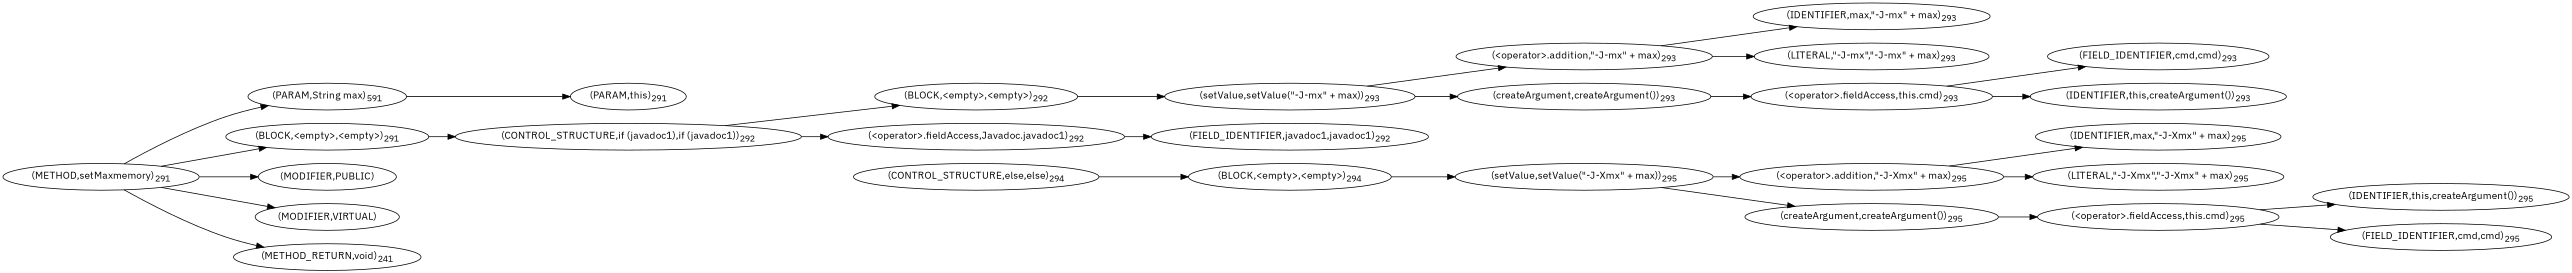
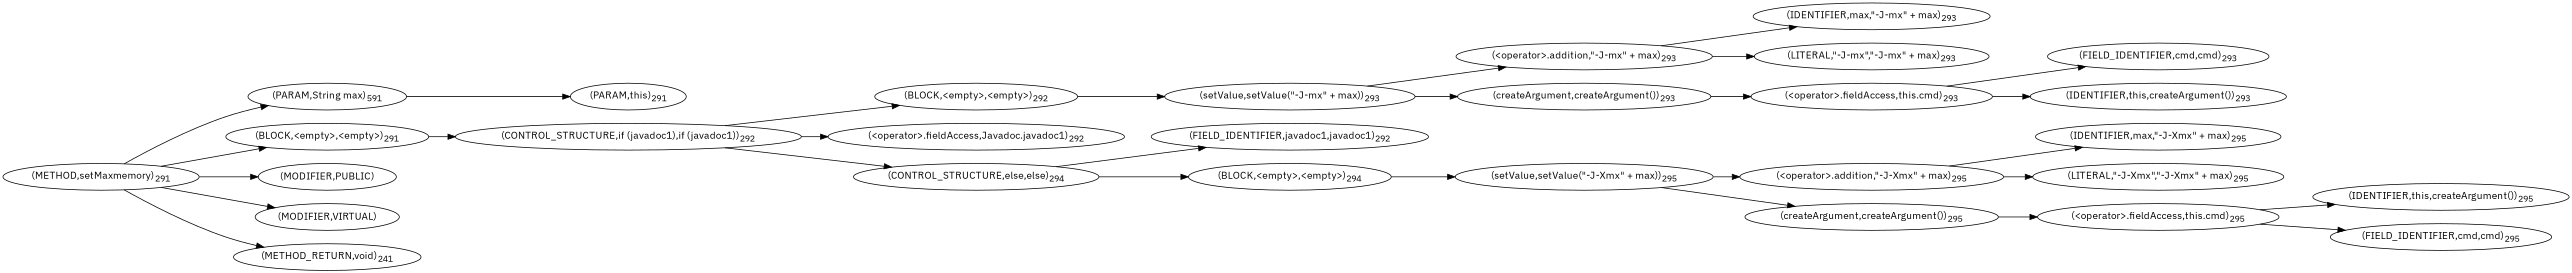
edge "(<operator>.fieldAccess,Javadoc.javadoc1)" -> "(FIELD_IDENTIFIER,javadoc1,javadoc1)": now "(CONTROL_STRUCTURE,else,else)" -> "(FIELD_IDENTIFIER,javadoc1,javadoc1)"
edge "(CONTROL_STRUCTURE,if (javadoc1),if (javadoc1))" -> "(CONTROL_STRUCTURE,else,else)": added
